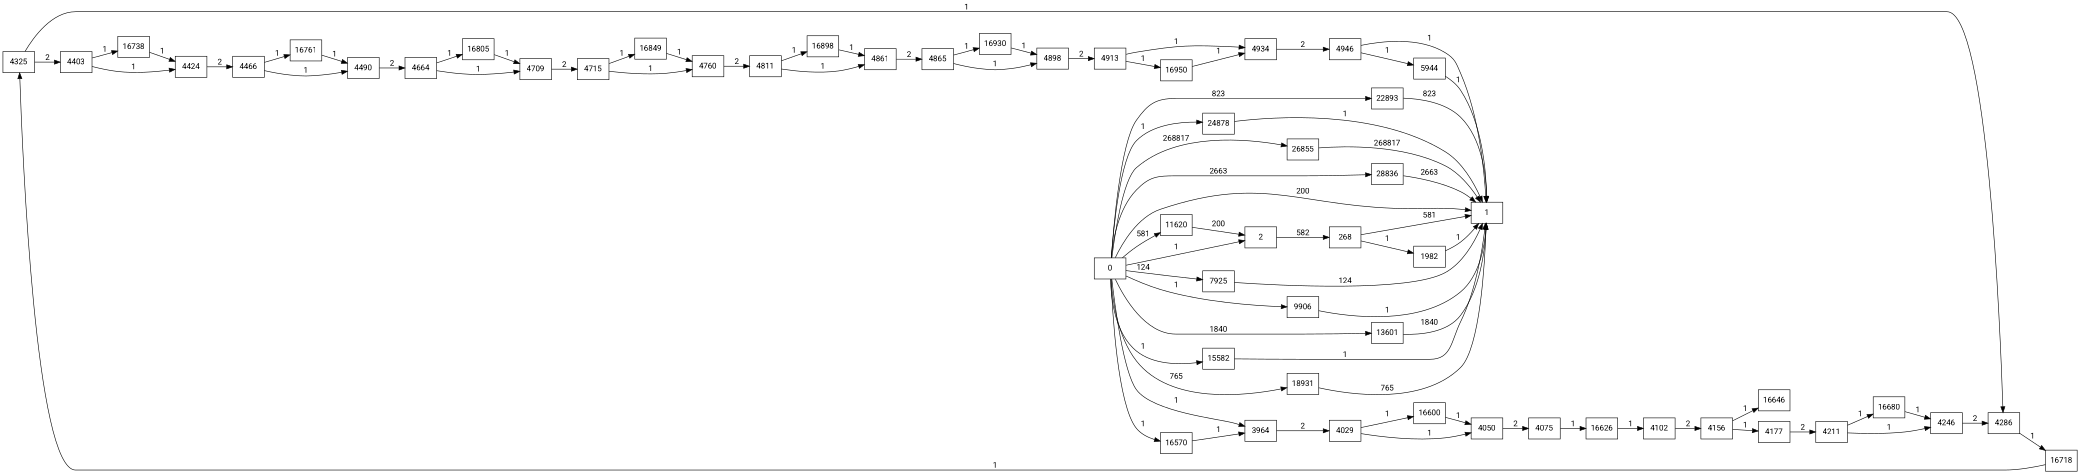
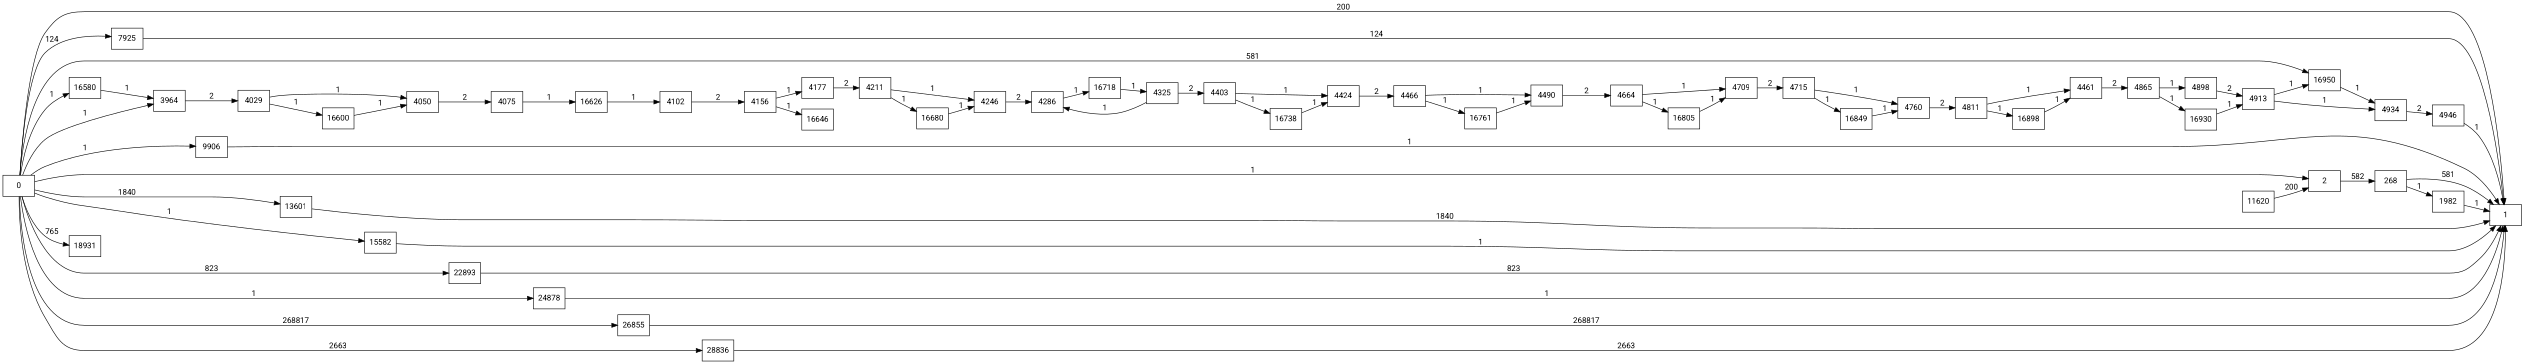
edge "16930" -> "4898": now "16930" -> "4913"
node "4861": label "4861" -> "4461"
node "5944": removed
edge "0" -> "11620": now "0" -> "16950"
edge "18931" -> "1": removed, label "765"
node "16570": label "16570" -> "16580"
